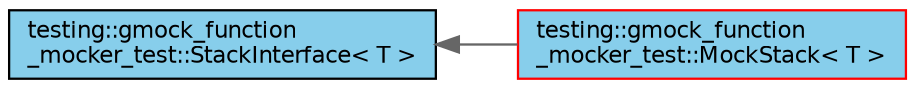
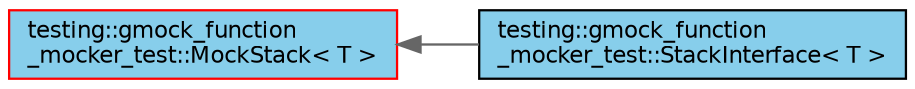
edge "testing::gmock_function _mocker_test::MockStack< T >" -> "testing::gmock_function _mocker_test::StackInterface< T >": reversed
